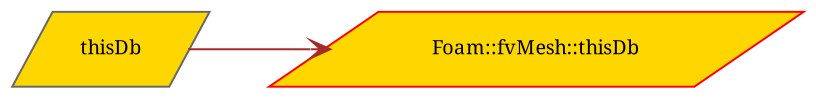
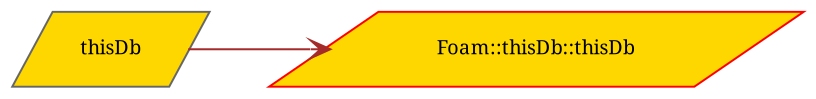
node "Foam::fvMesh::thisDb": label "Foam::fvMesh::thisDb" -> "Foam::thisDb::thisDb"
